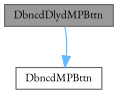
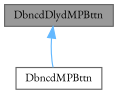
edge "DbncdDlydMPBttn" -> "DbncdMPBttn": reversed
